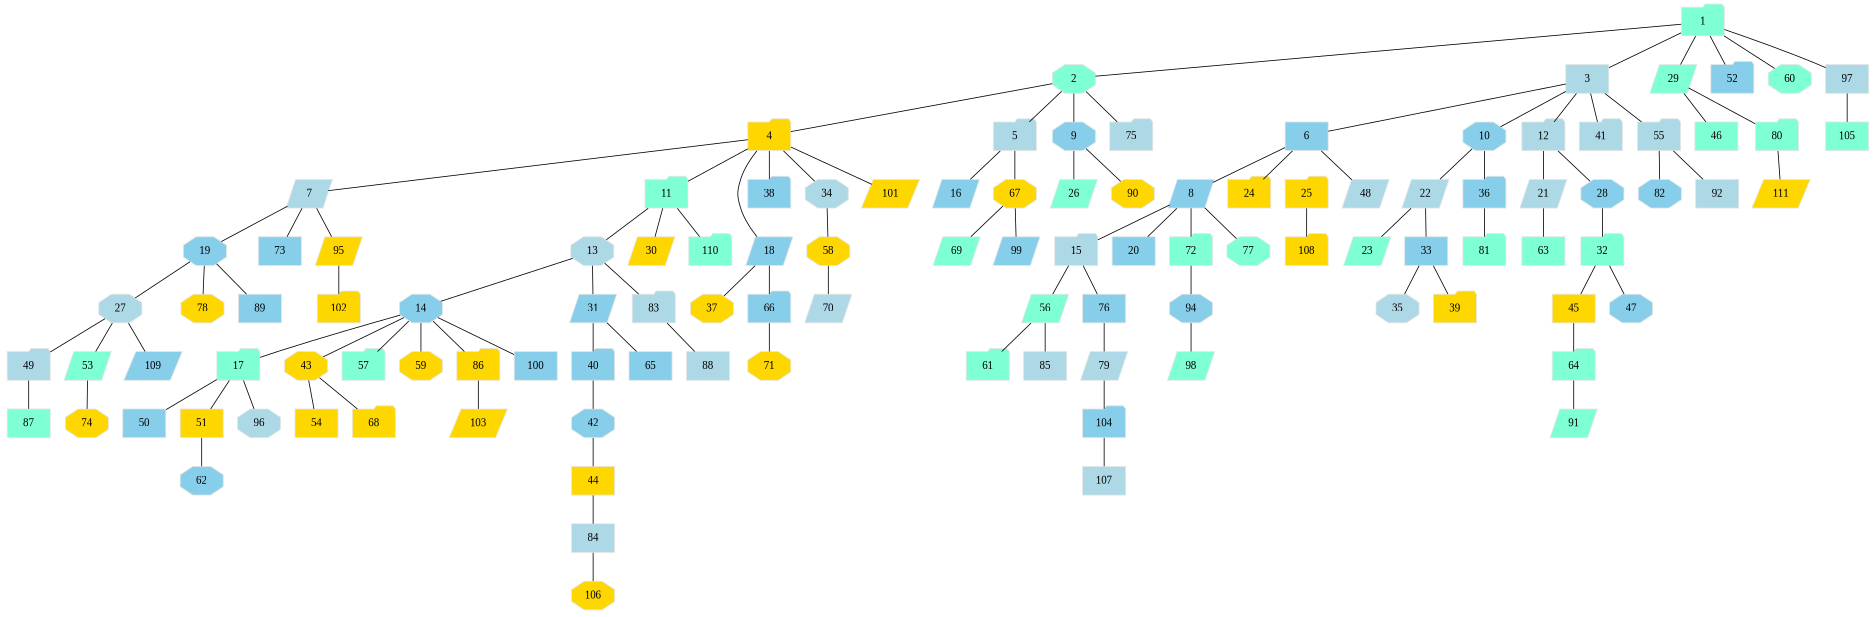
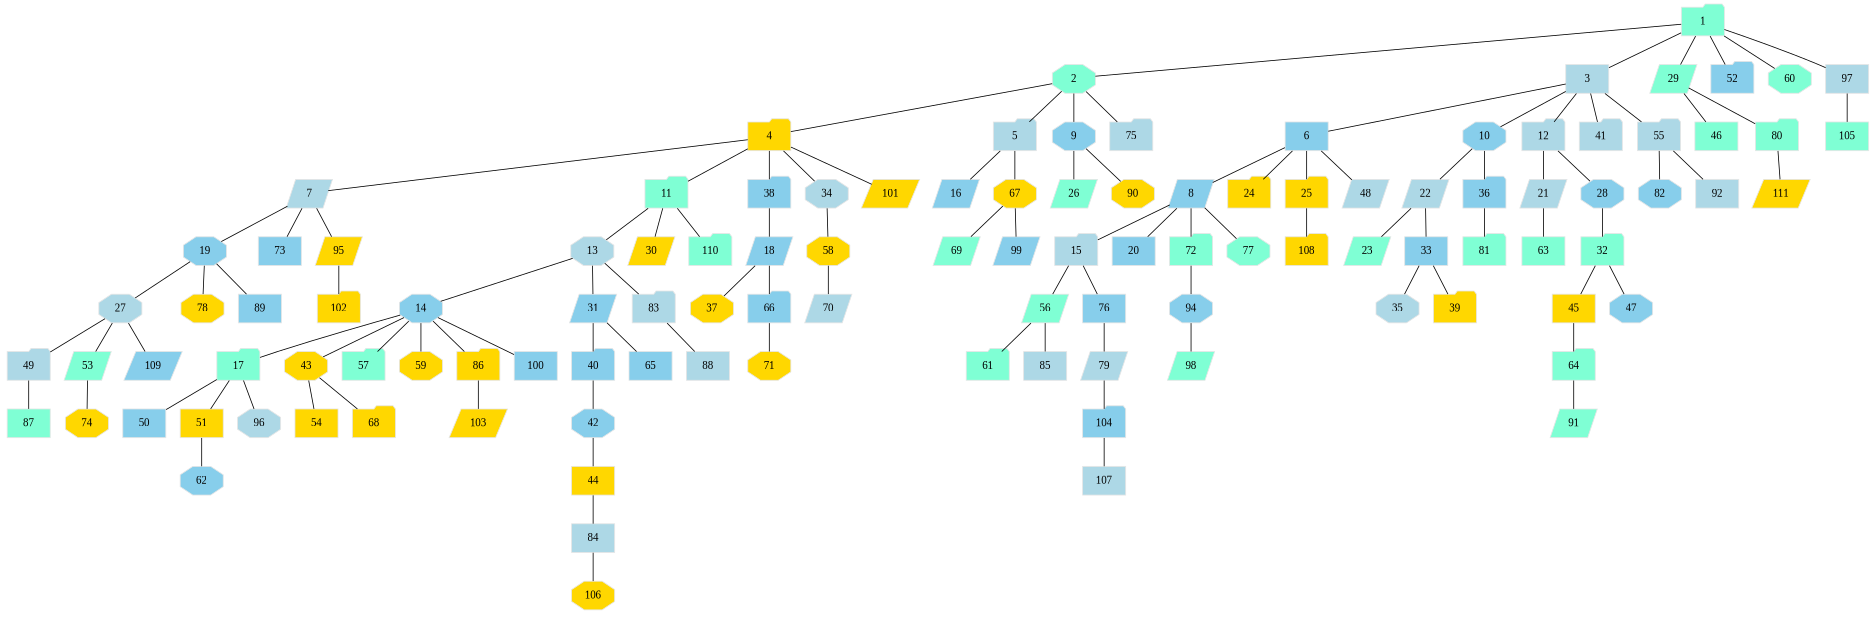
edge "6" -- "25": added
edge "4" -- "18": now "38" -- "18"
